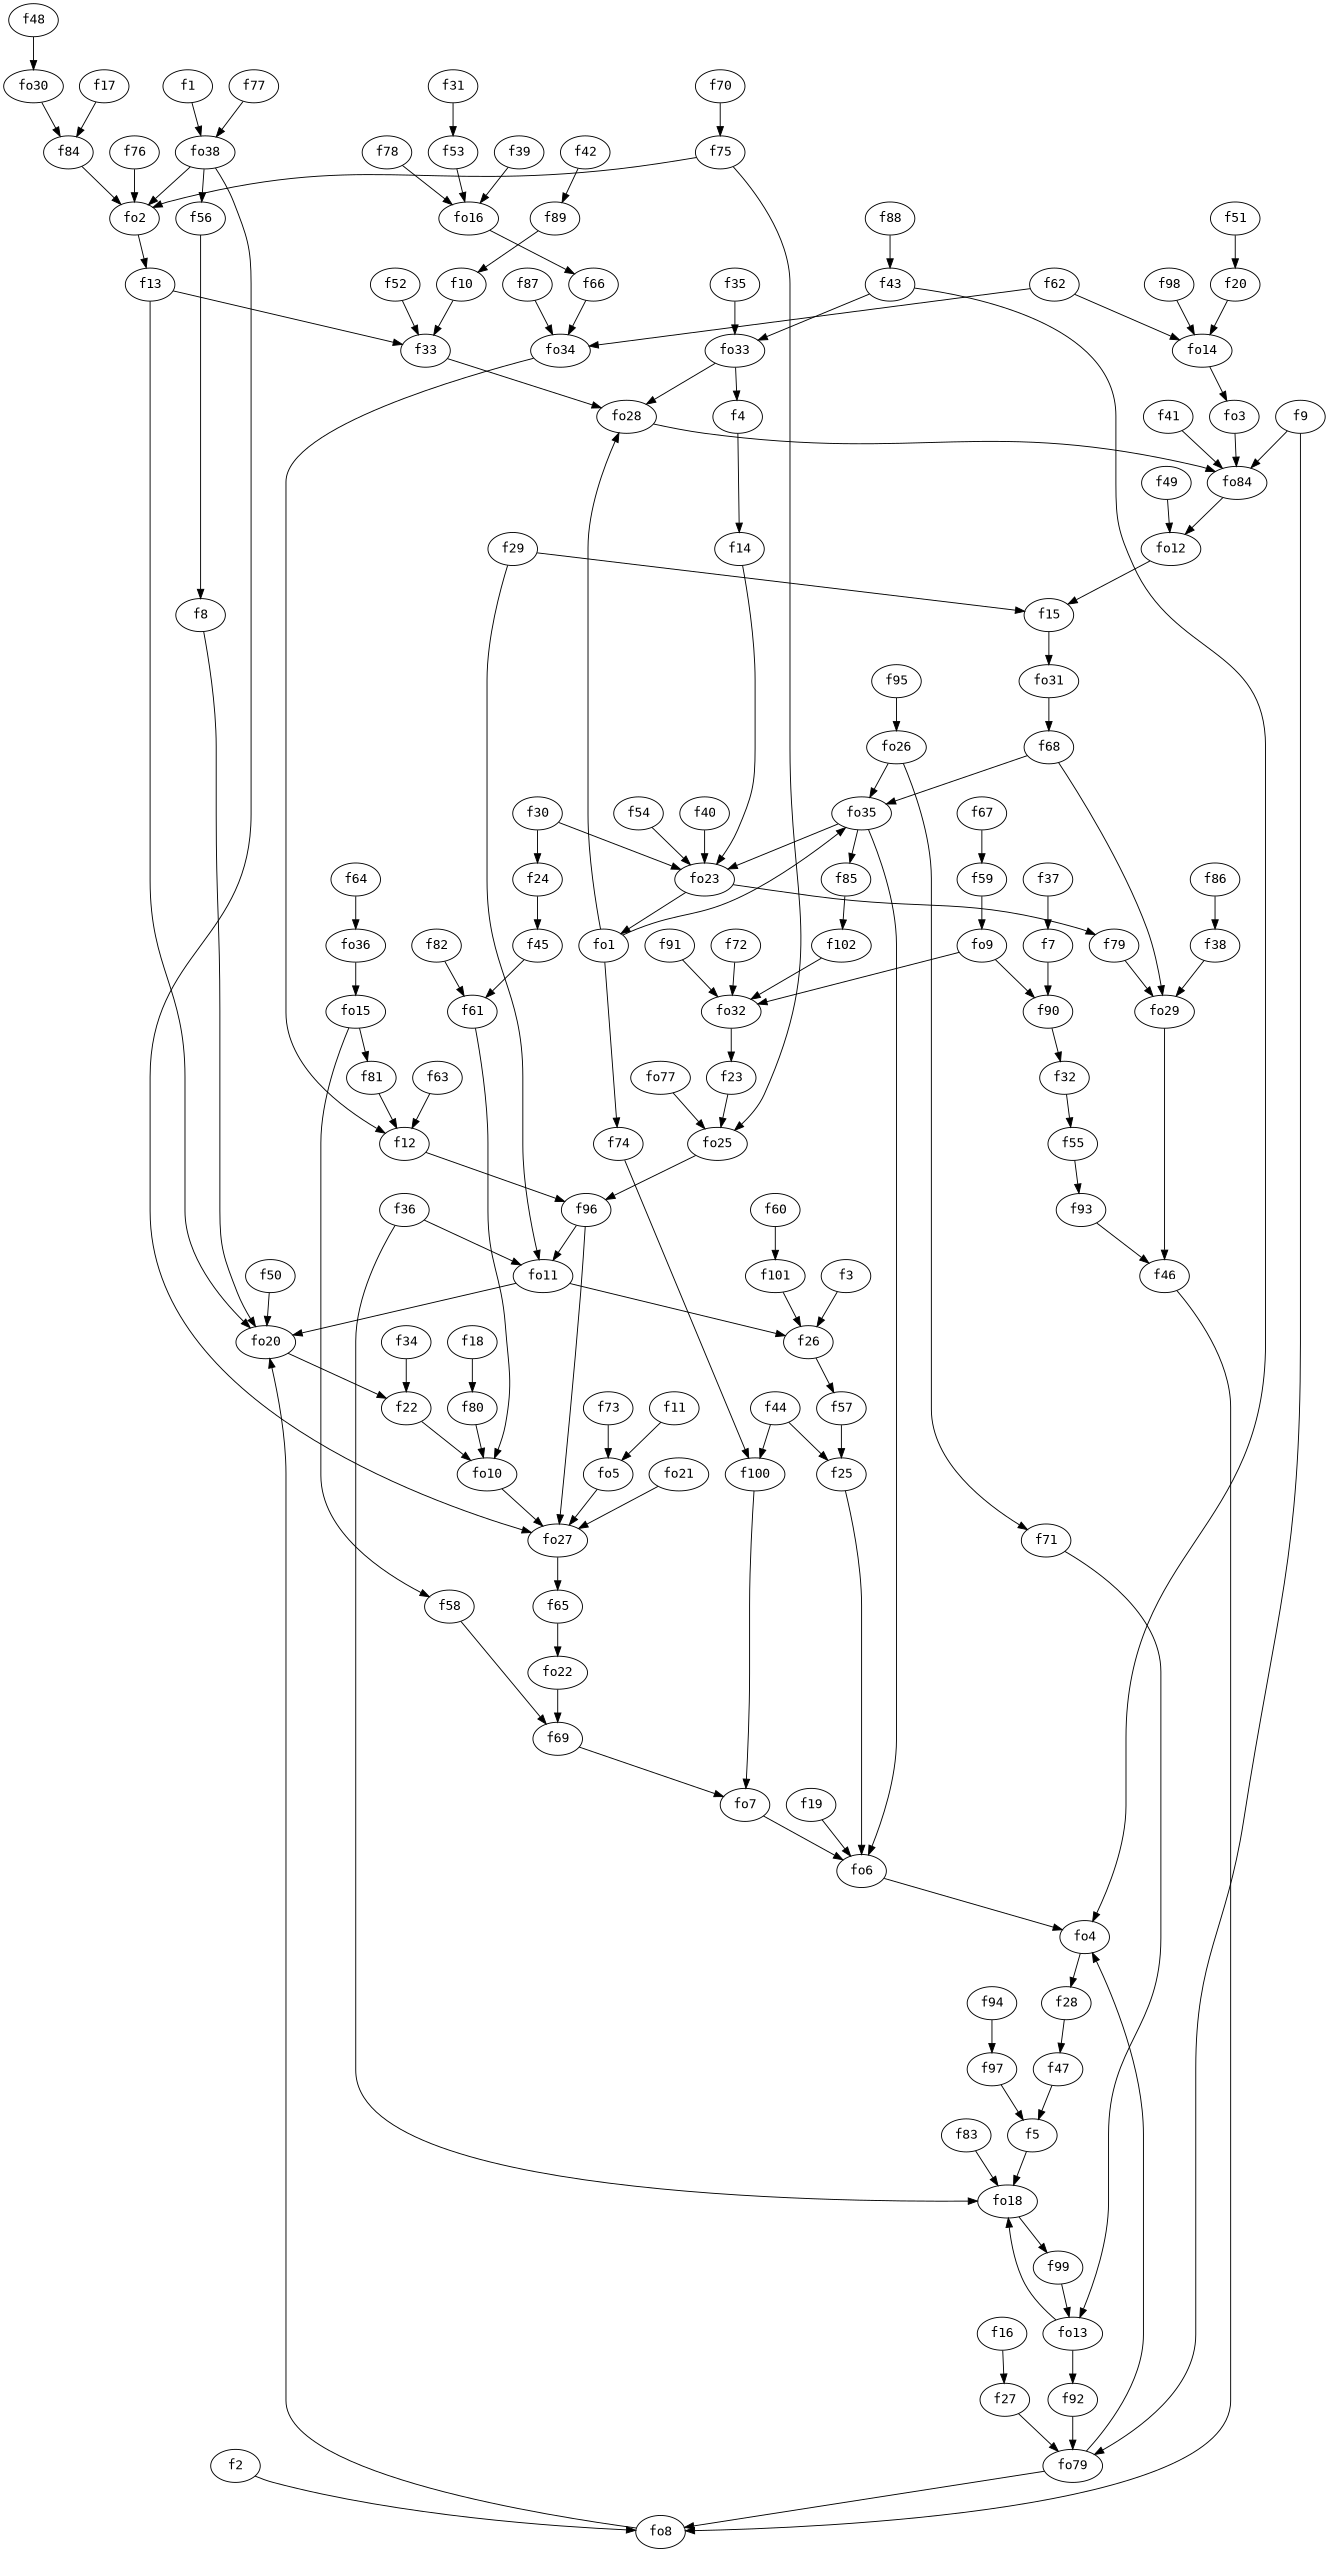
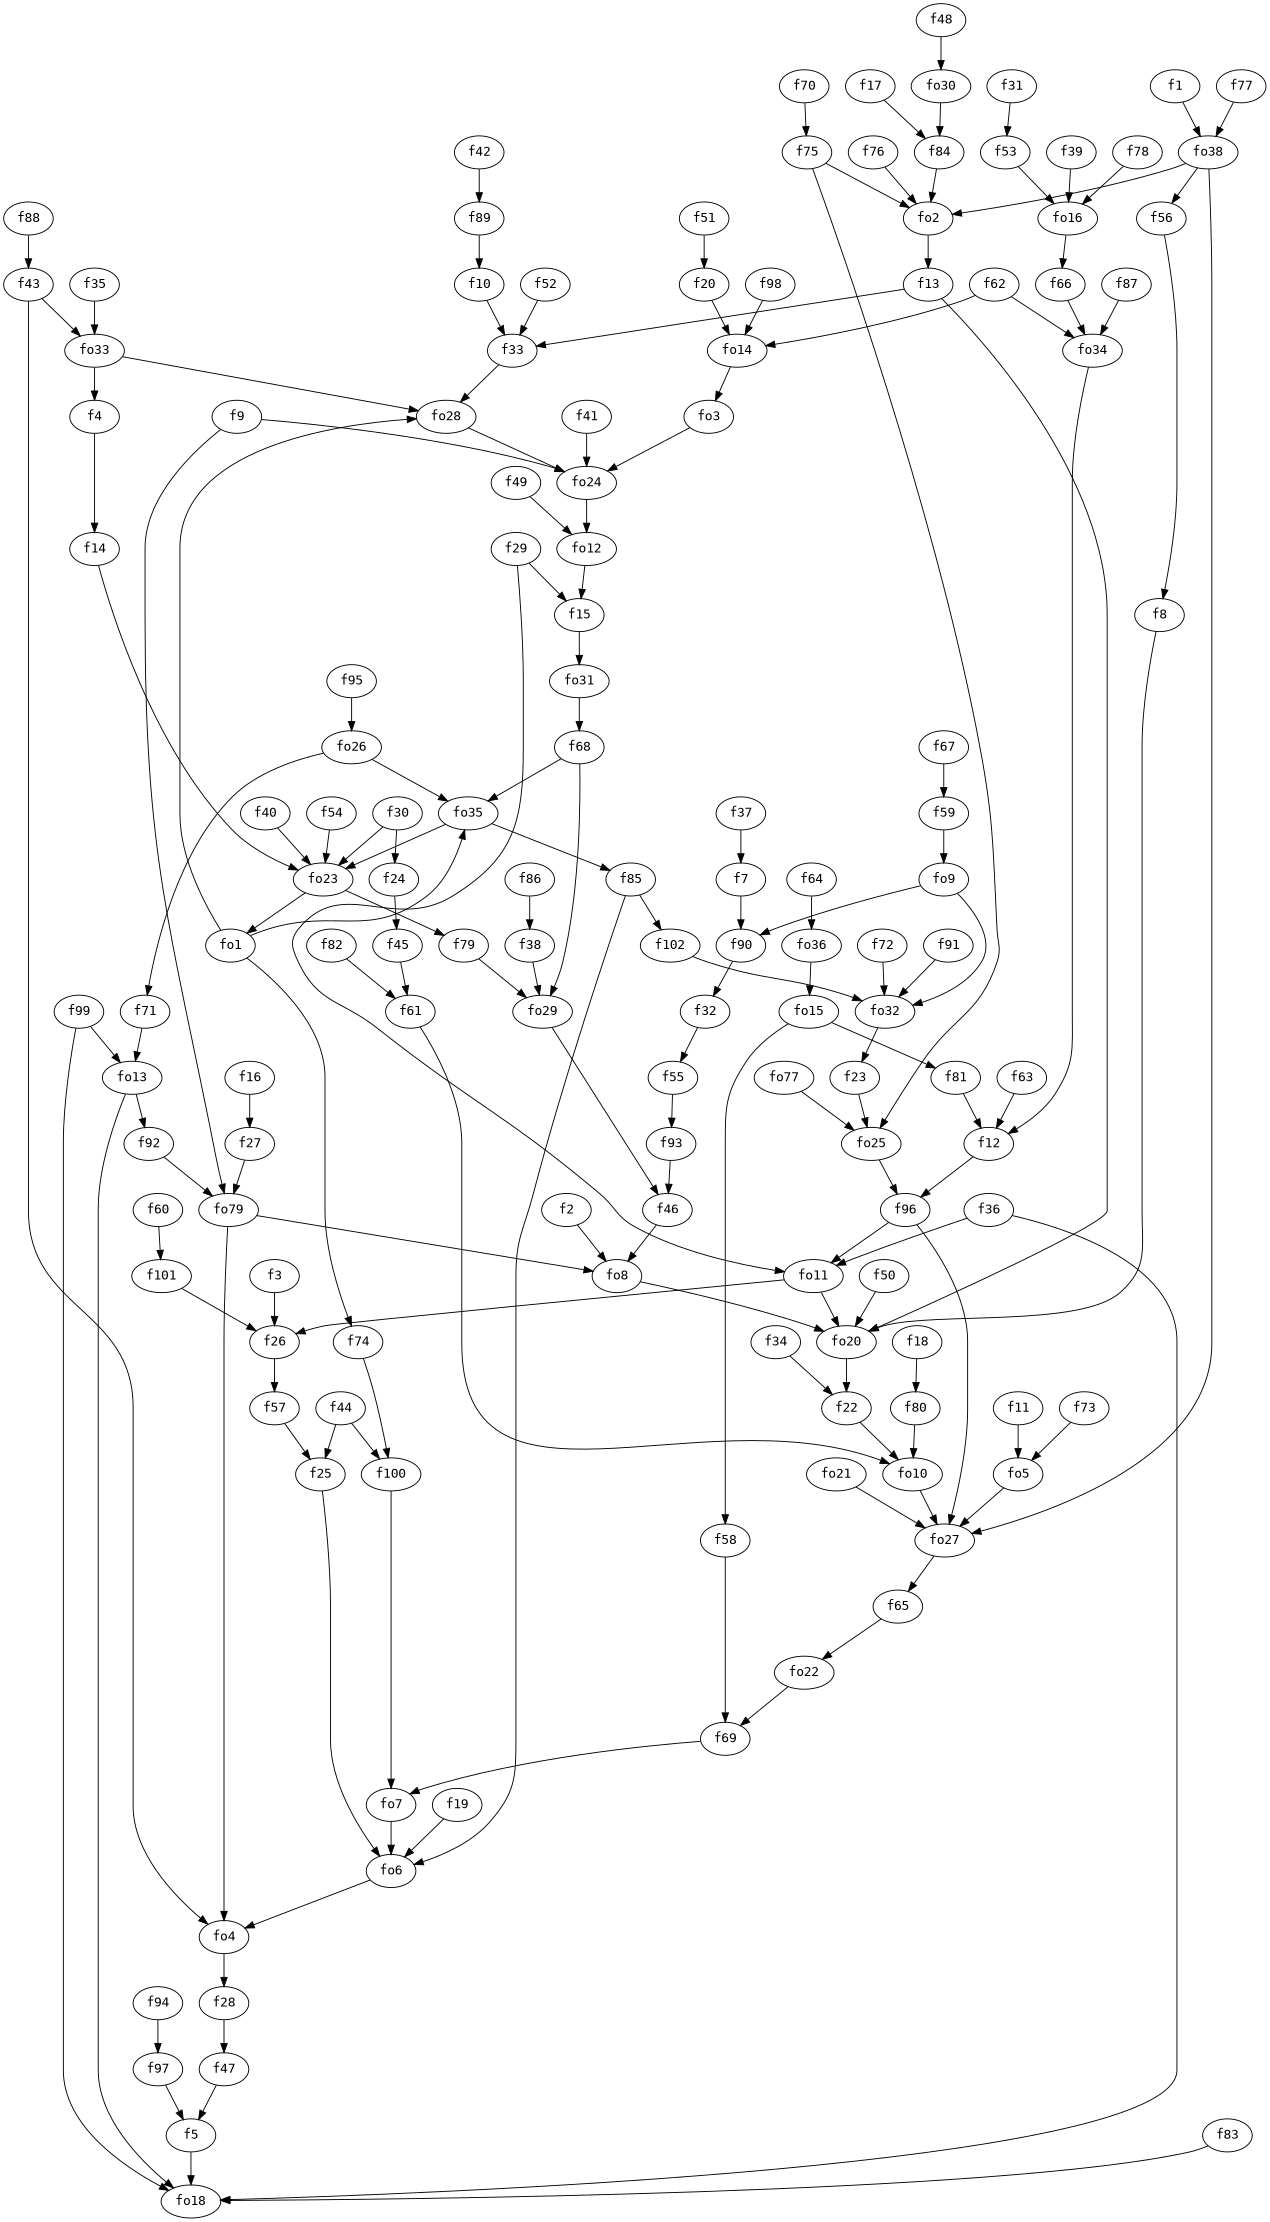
node "fo84": label "fo84" -> "fo24"
edge "fo35" -> "fo6": now "f85" -> "fo6"
edge "fo18" -> "f99": reversed
